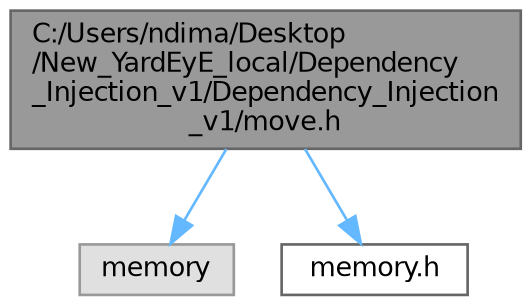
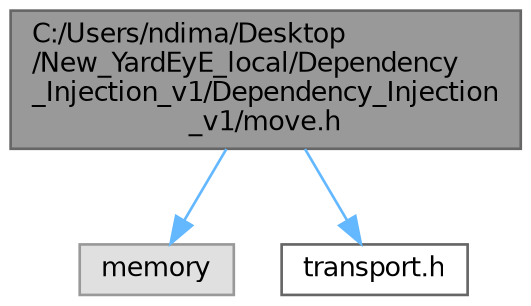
node "memory.h": label "memory.h" -> "transport.h"
